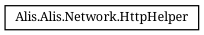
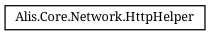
node "Alis.Alis.Network.HttpHelper": label "Alis.Alis.Network.HttpHelper" -> "Alis.Core.Network.HttpHelper"
